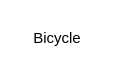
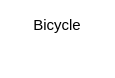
node "Bicycle": moved (57, 38) -> (57, 26)
